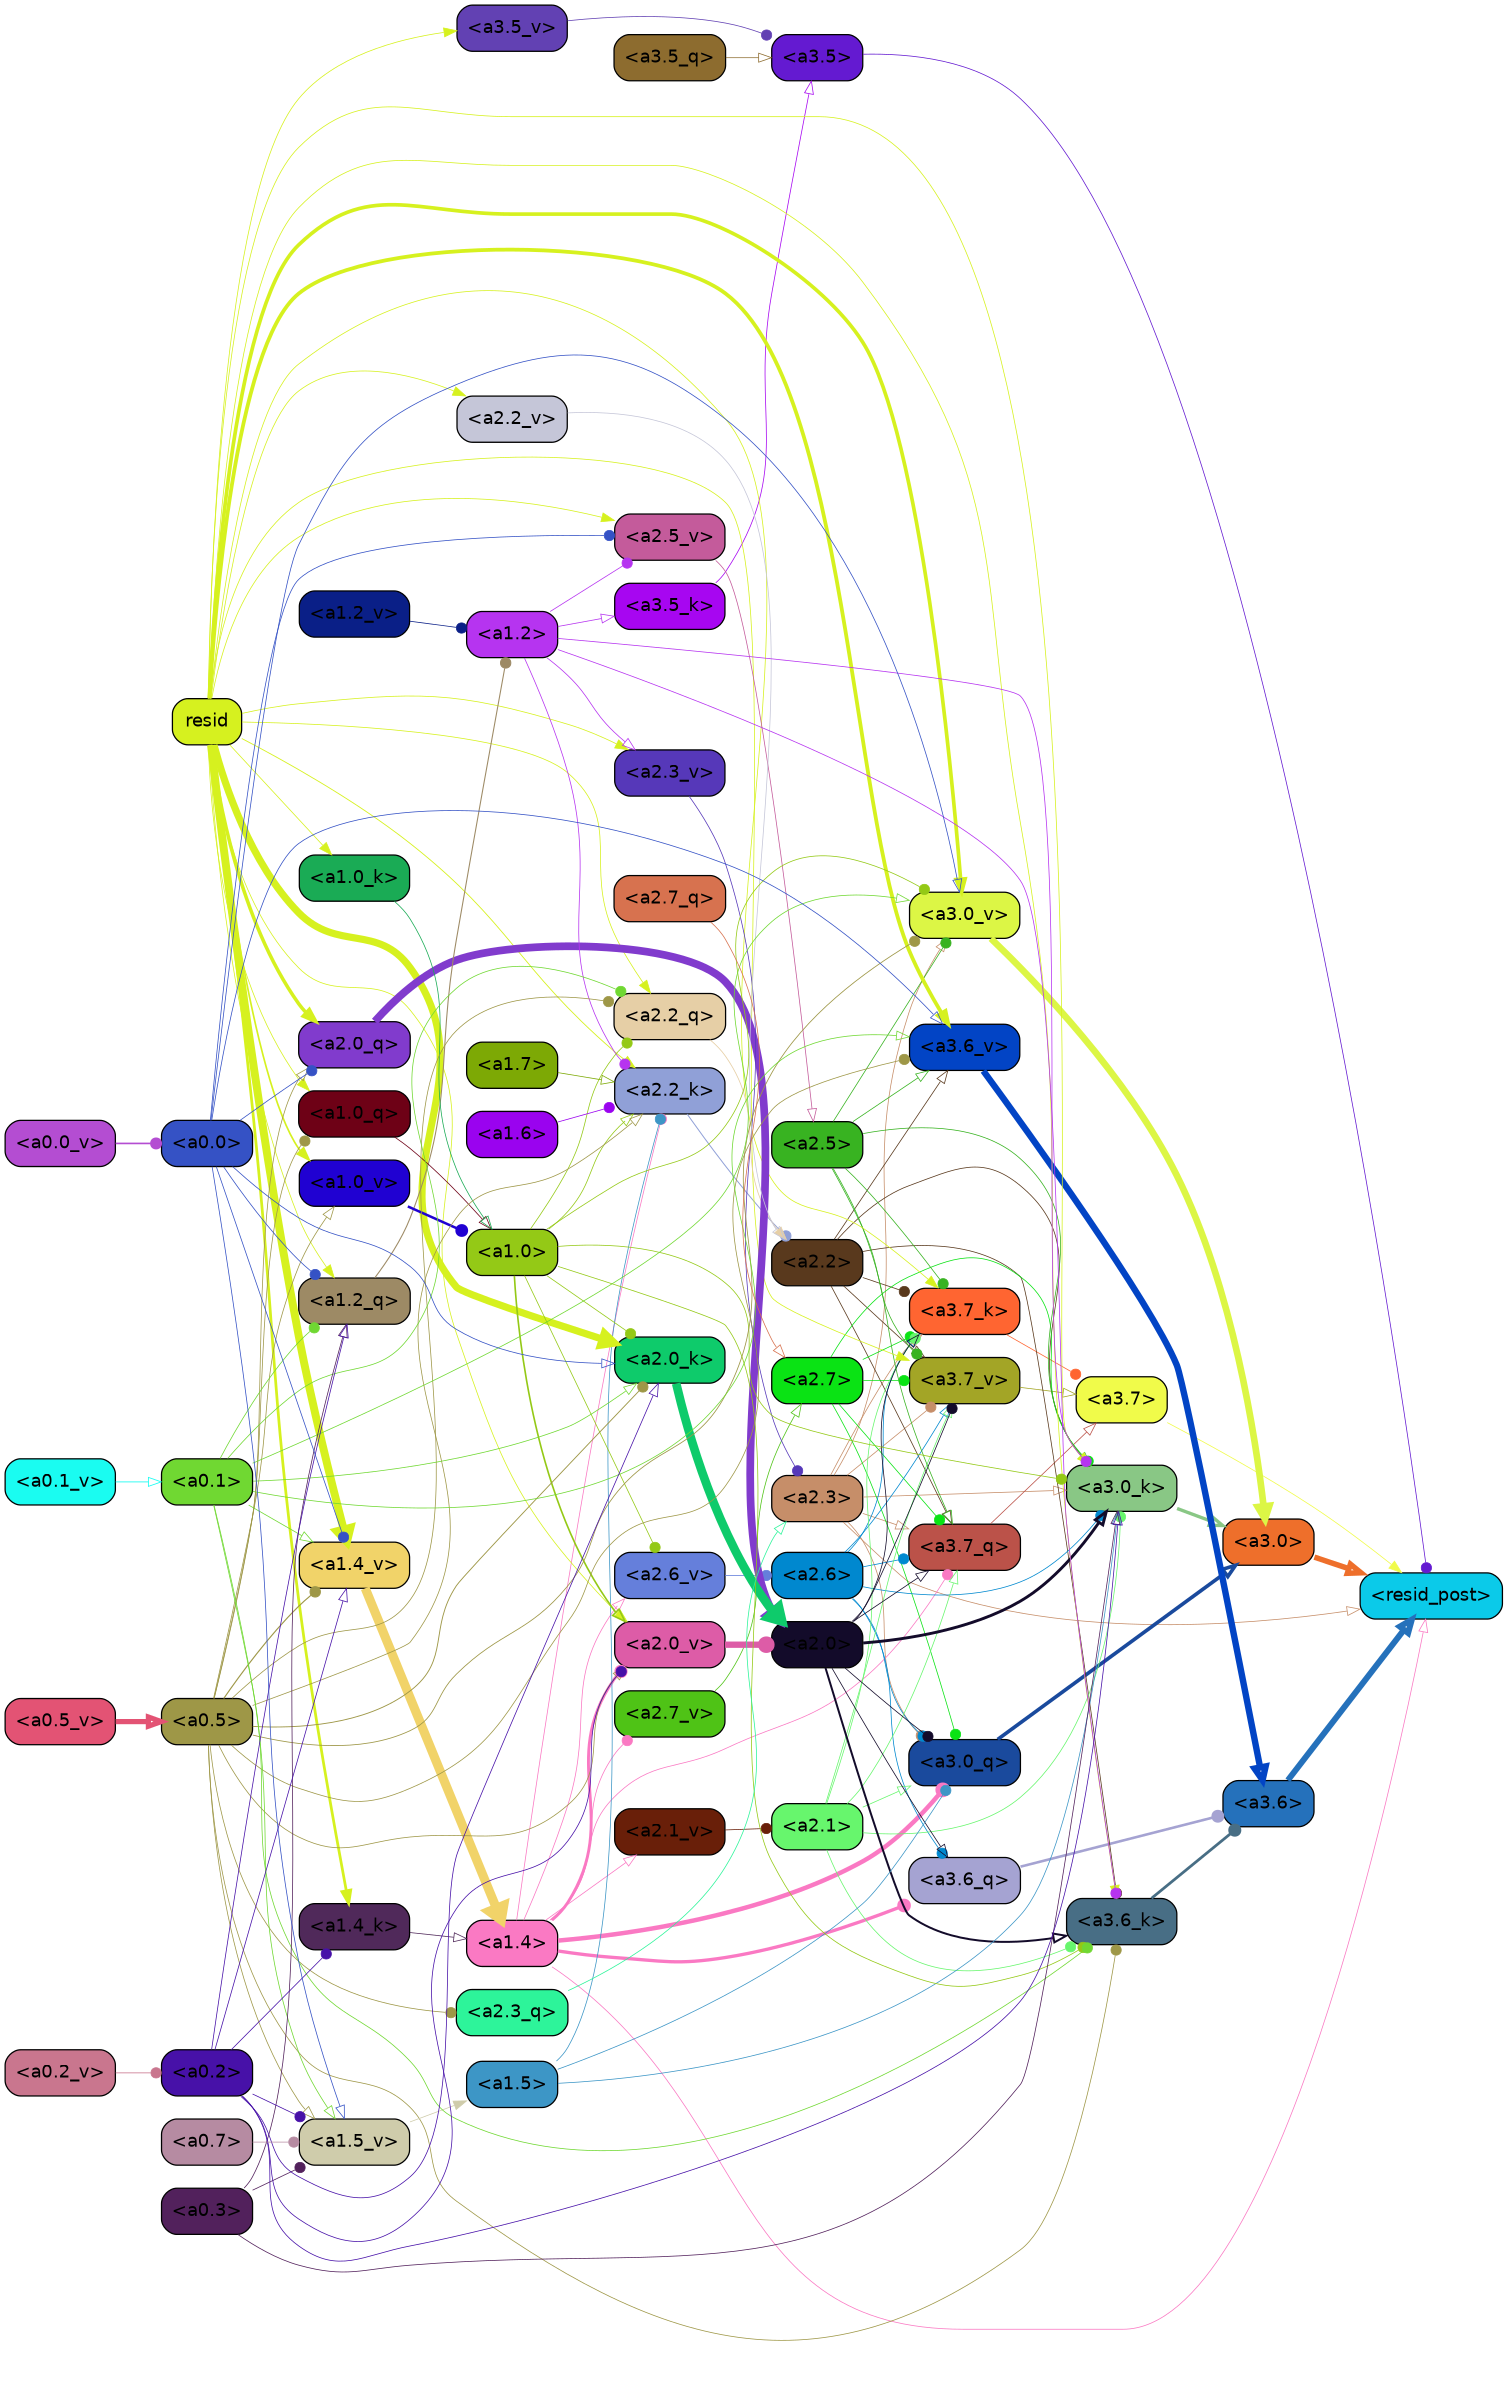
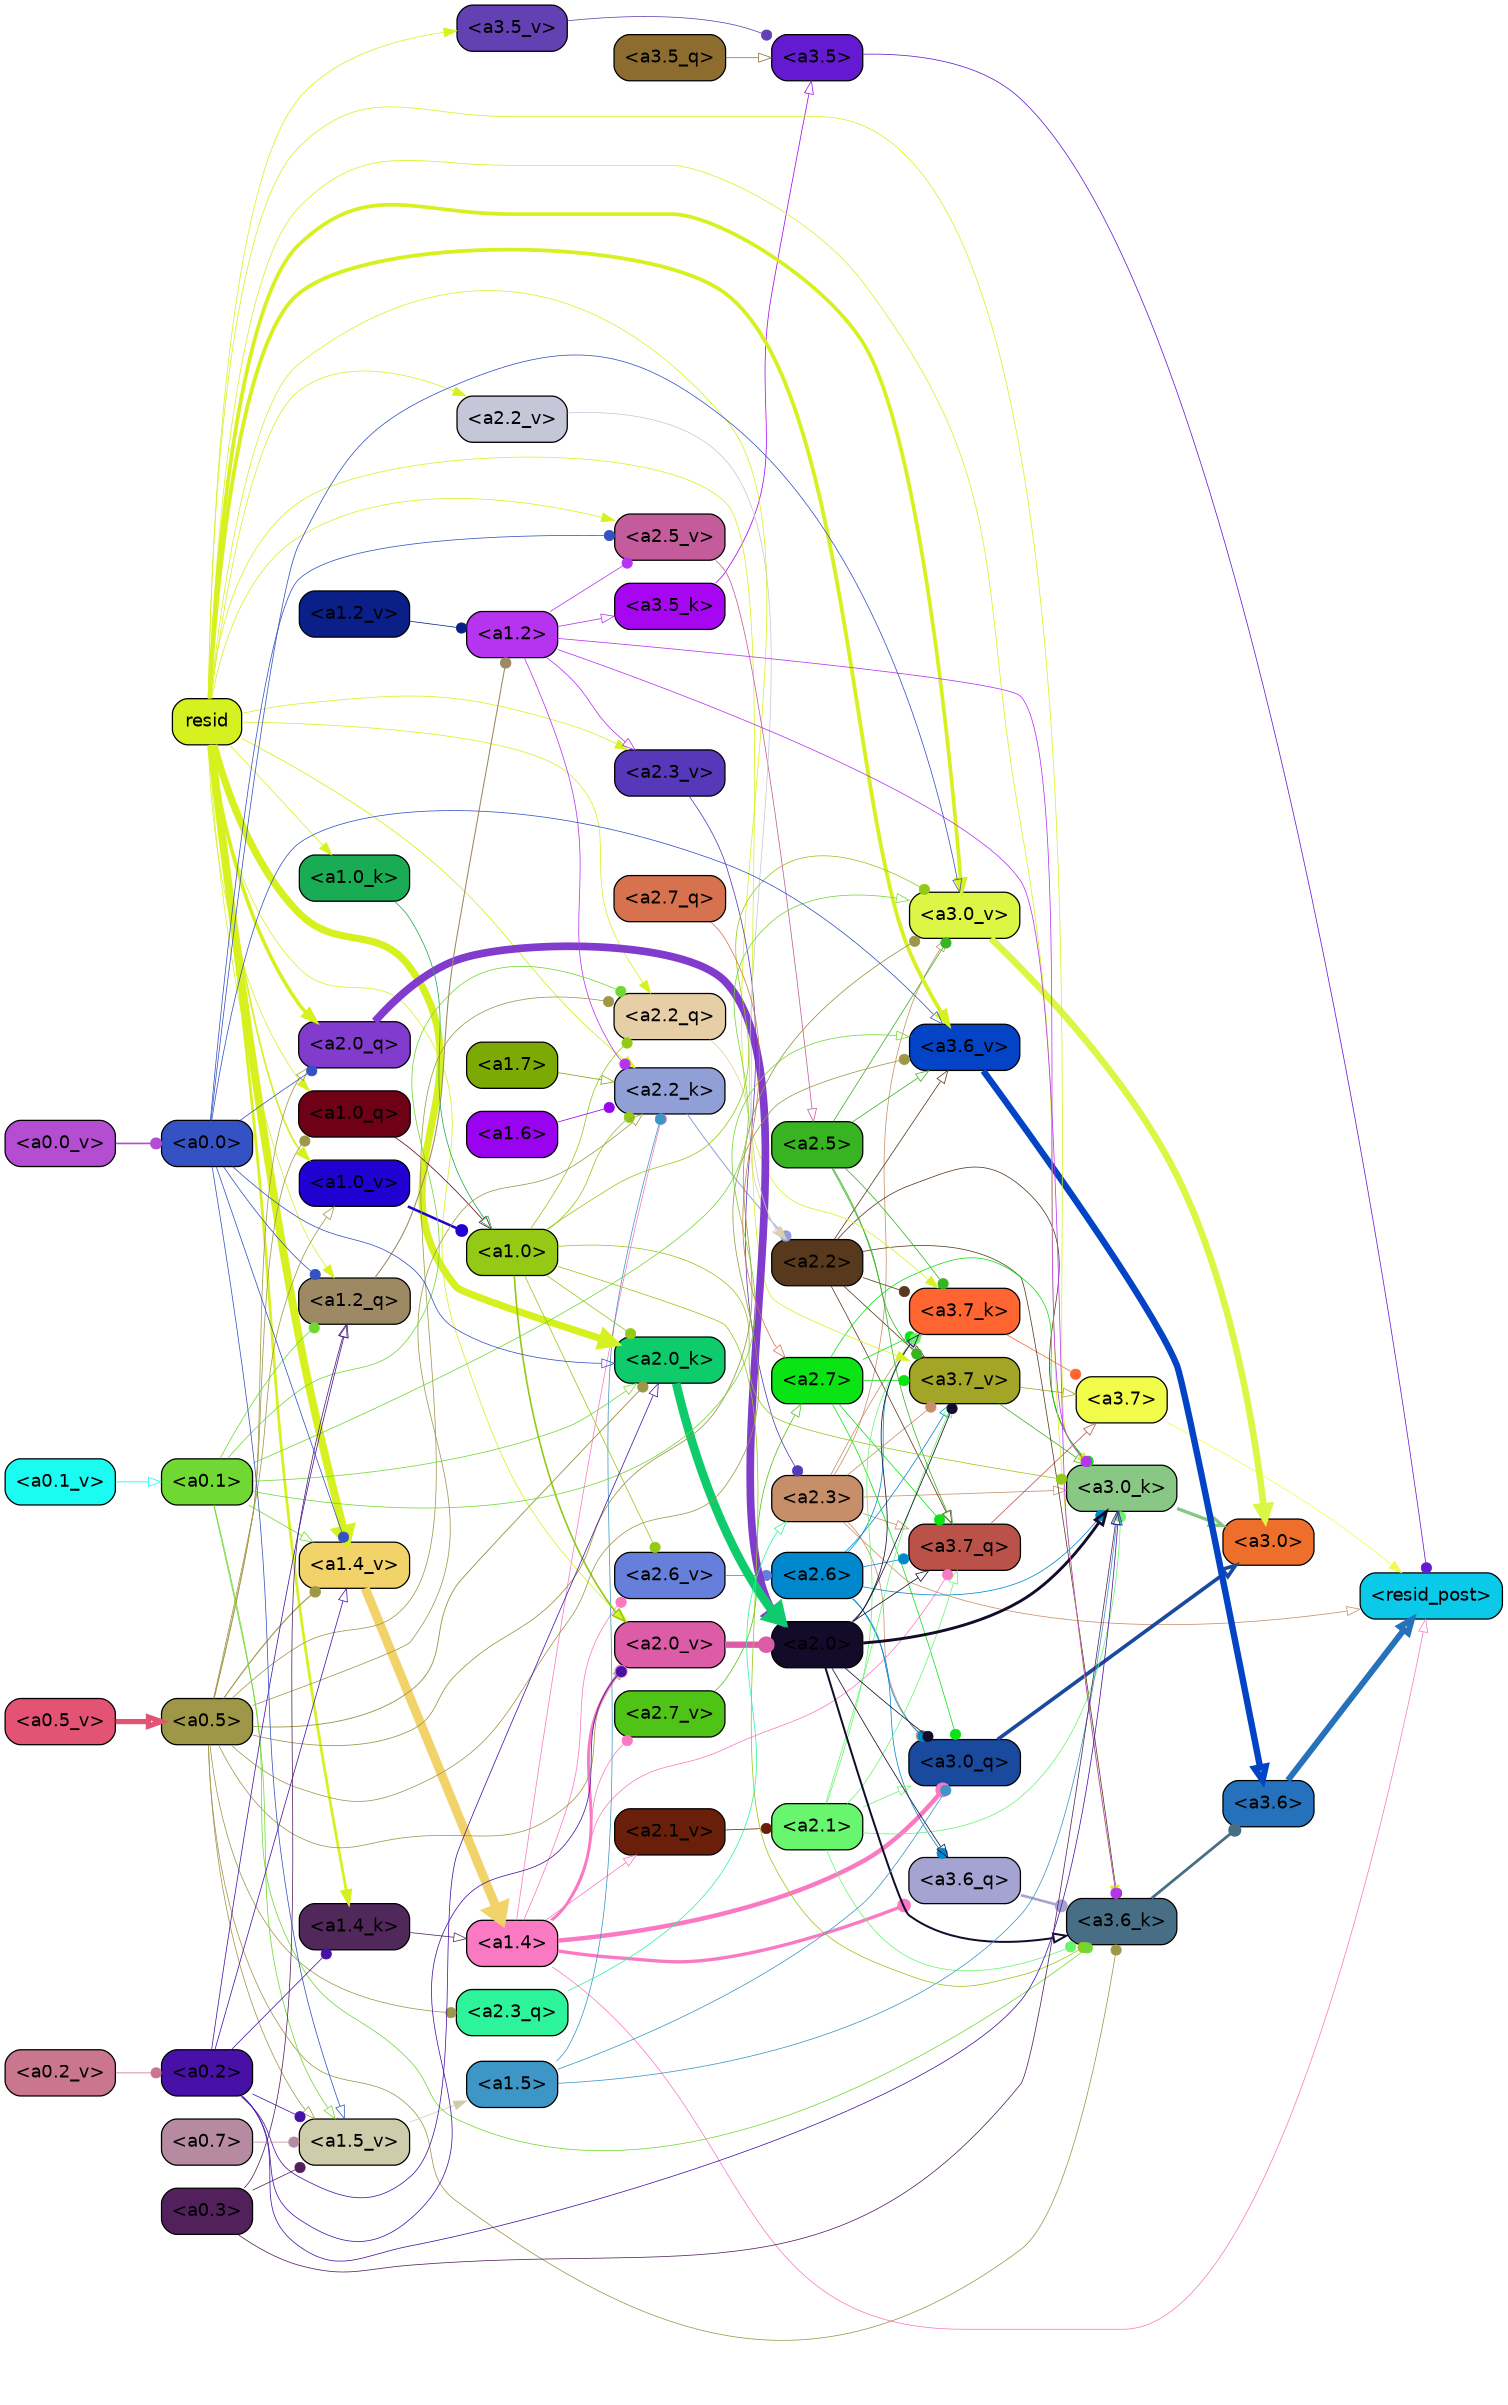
edge "<a1.0>" -> "<a2.2_k>": arrowhead onormal -> dot
edge "<a2.5>" -> "<a3.0_k>": now "<a3.7_v>" -> "<a3.0_k>"
edge "<a3.0>" -> "<resid_post>": removed
edge "<a1.4>" -> "<a2.6_v>": arrowhead onormal -> dot
edge "<a3.6_q>" -> "<a3.6>": now "<a3.6_q>" -> "<a3.6_k>"
